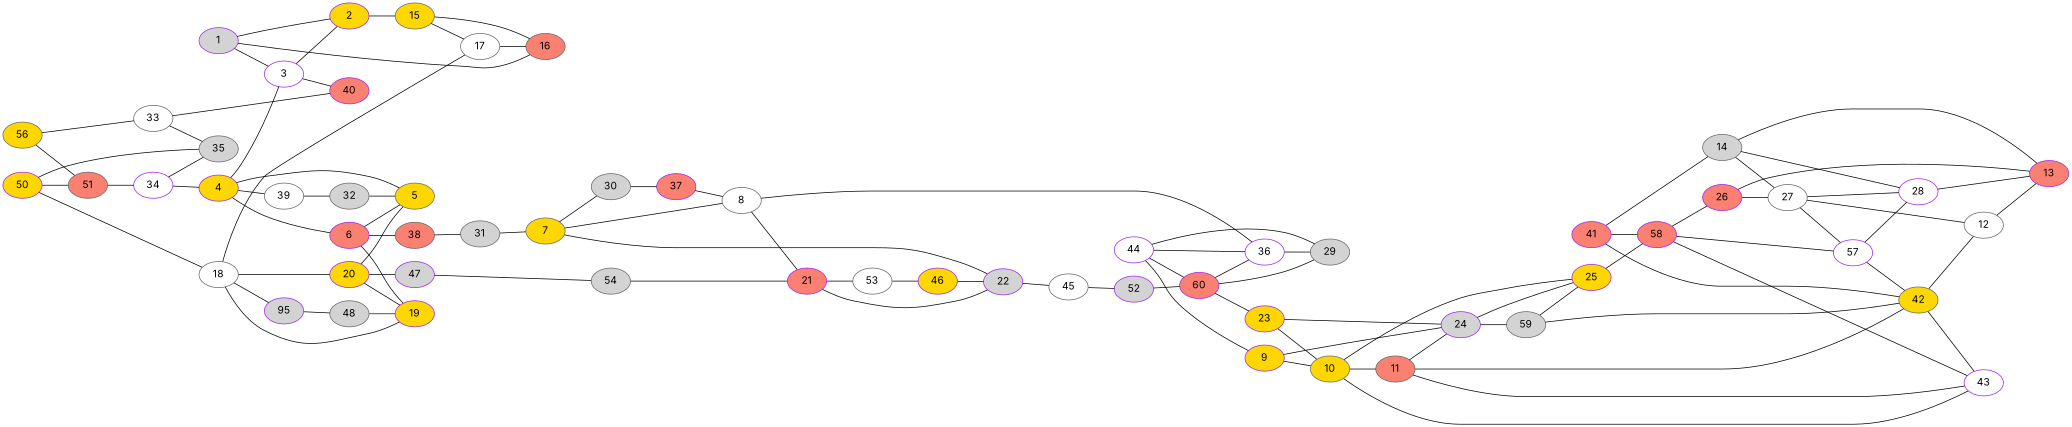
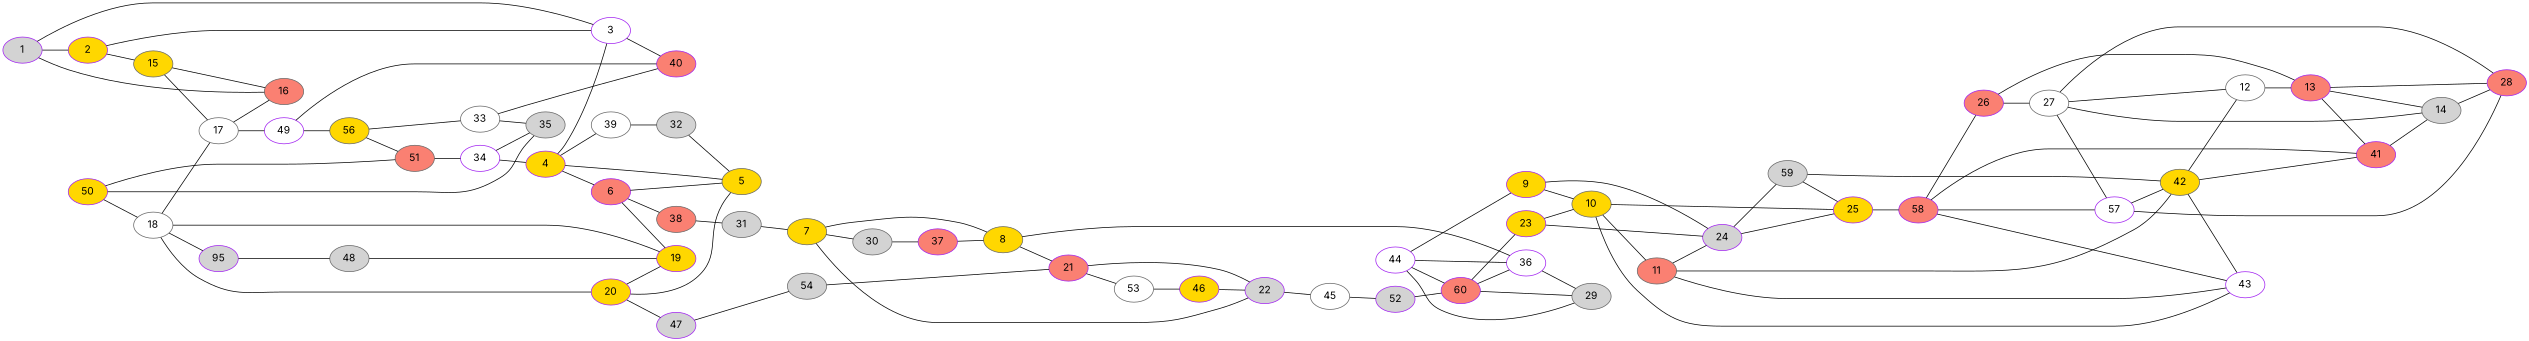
edge "13" -- "41": added
node "49": added
node "28": fillcolor white -> salmon
node "8": fillcolor white -> gold
